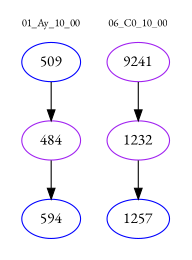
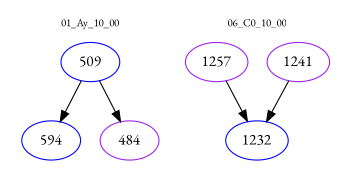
node "9241": label "9241" -> "1241"
node "1232": color purple -> blue
edge "484" -> "594": now "509" -> "594"
edge "1232" -> "1257": reversed
node "1257": color blue -> purple
